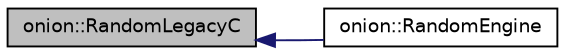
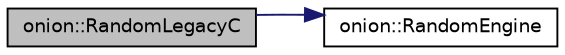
edge "onion::RandomEngine" -> "onion::RandomLegacyC": reversed
